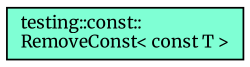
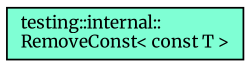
node "testing::const:: RemoveConst< const T >": label "testing::const:: RemoveConst< const T >" -> "testing::internal:: RemoveConst< const T >"
